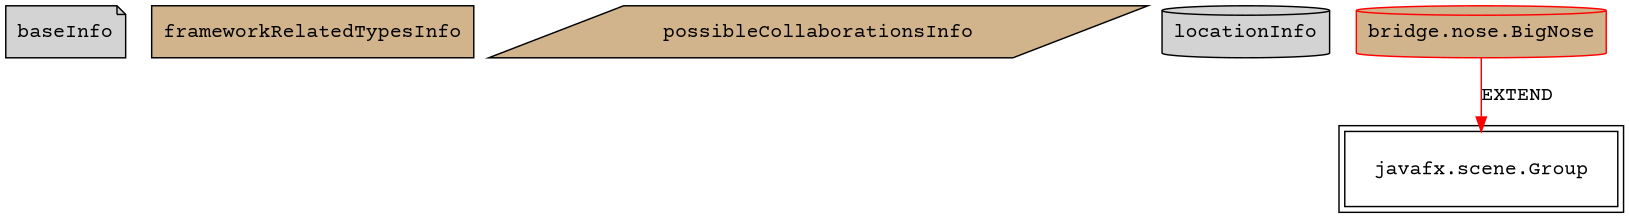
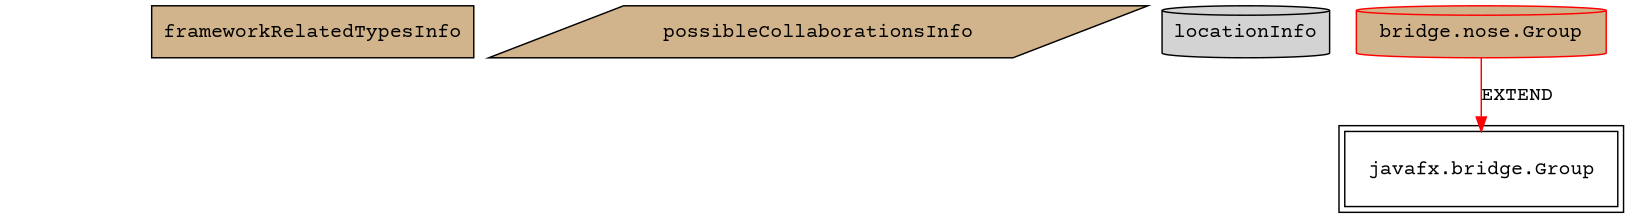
node "baseInfo": removed
node "bridge.nose.BigNose": label "bridge.nose.BigNose" -> "bridge.nose.Group"
node "javafx.scene.Group": label "javafx.scene.Group" -> "javafx.bridge.Group"
